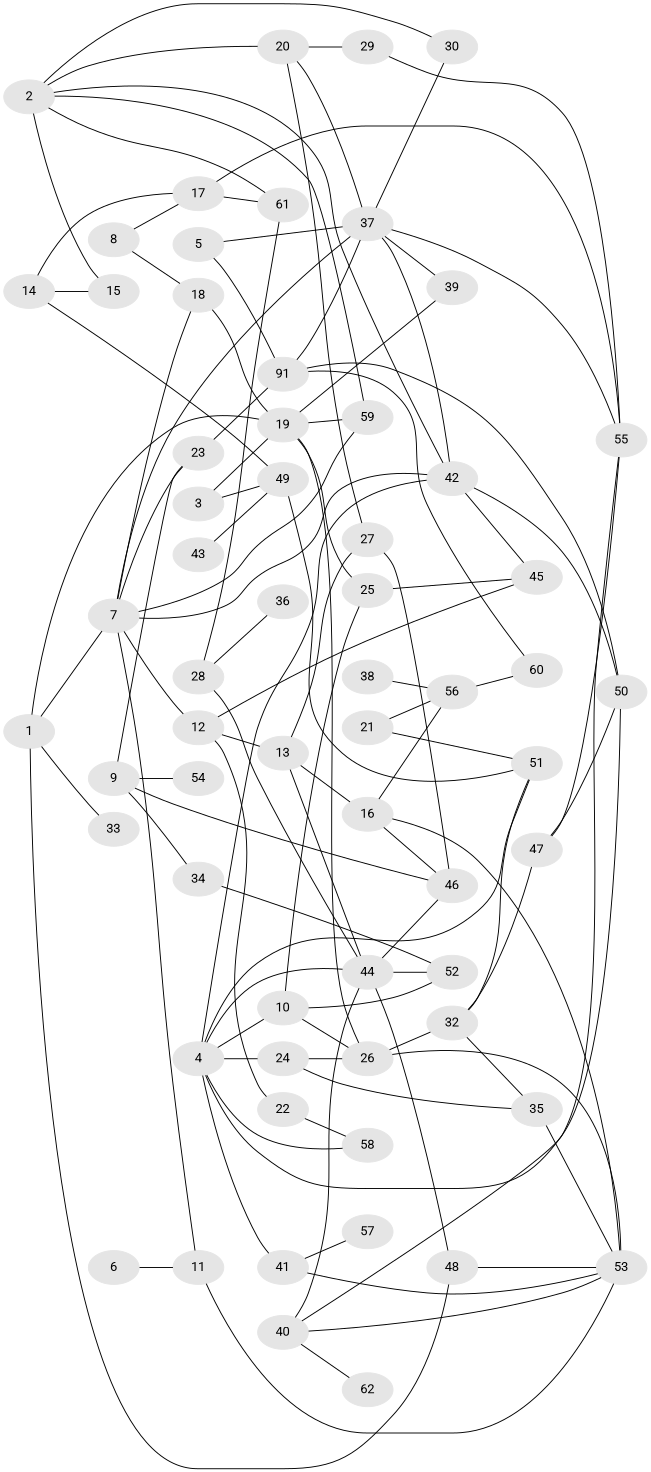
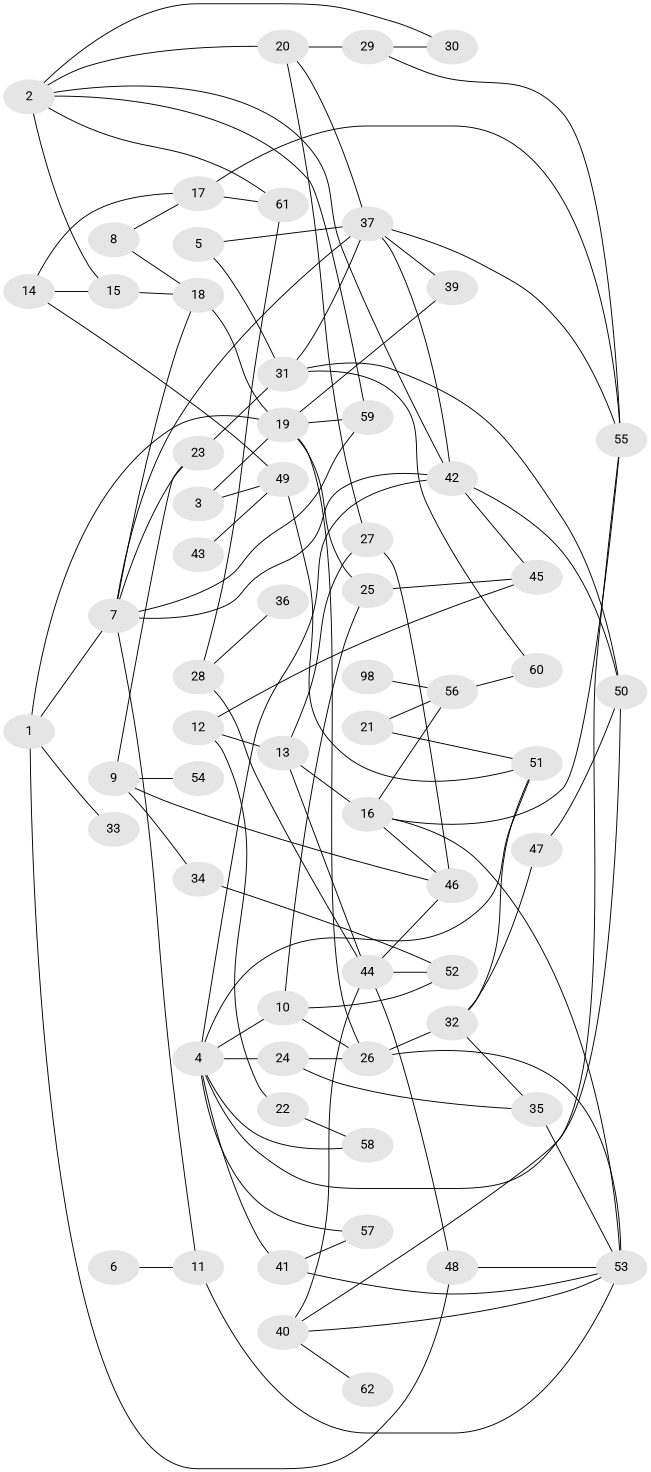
edge "30" -- "37": now "30" -- "29"
edge "15" -- "18": added
node "91": label "91" -> "31"
edge "7" -- "12": removed
node "38": label "38" -> "98"
edge "55" -- "47": now "55" -- "16"
edge "44" -- "4": now "57" -- "4"
